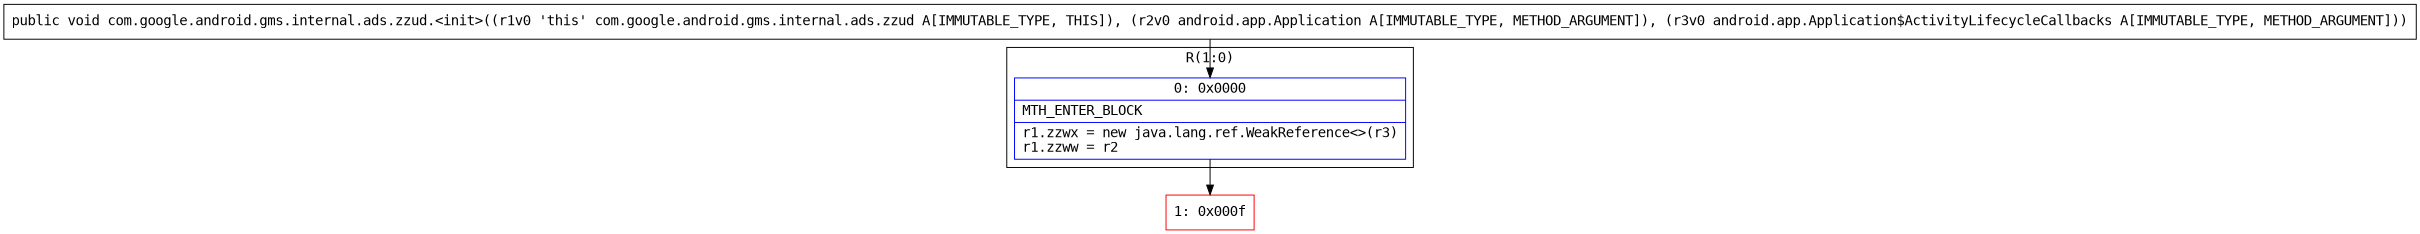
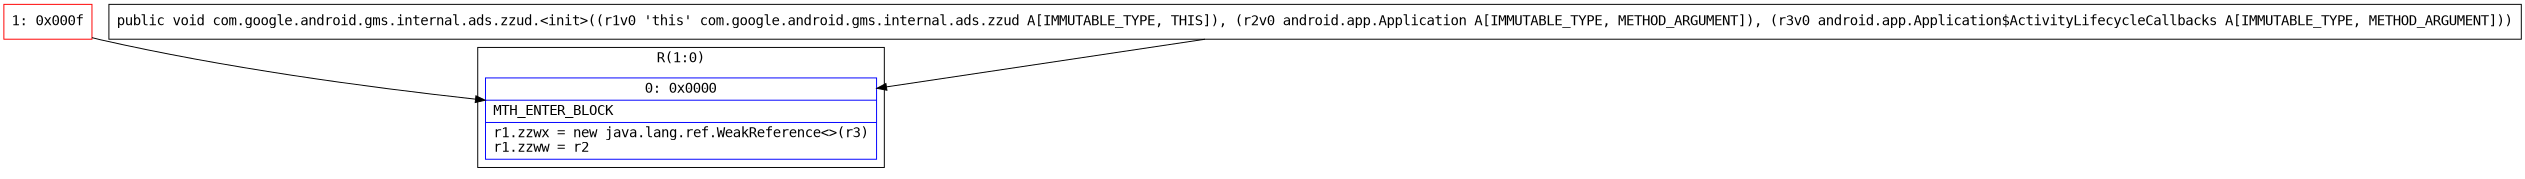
edge "0: 0x0000" -> "1: 0x000f": reversed
